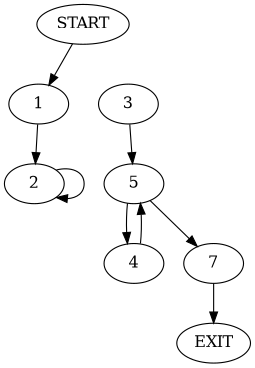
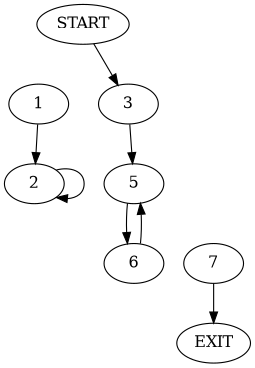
edge "START" -> "1": now "START" -> "3"
edge "5" -> "7": removed
node "4": label "4" -> "6"
